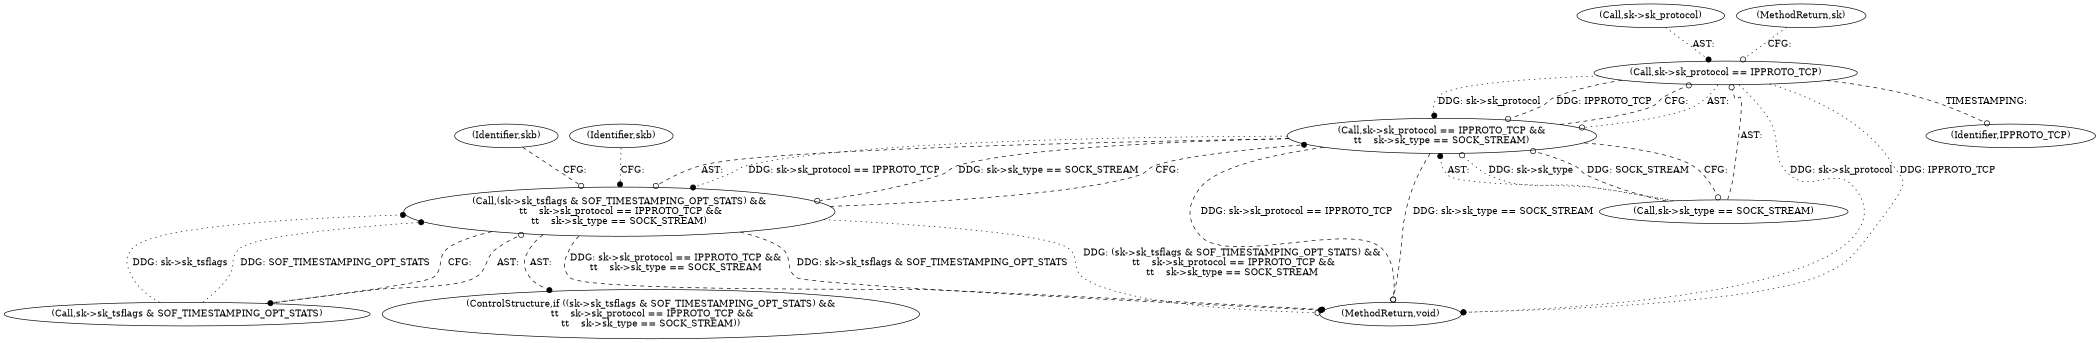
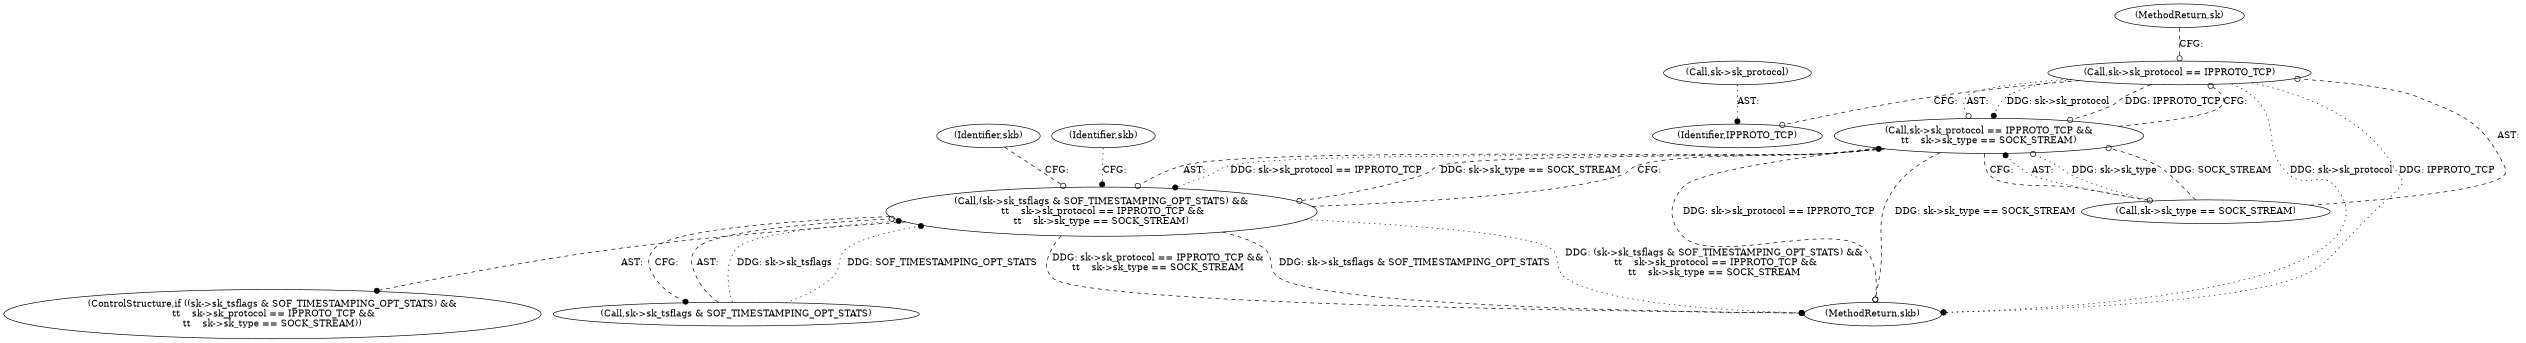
edge "(Call,sk->sk_protocol)" -> "(Call,sk->sk_protocol == IPPROTO_TCP)": now "(Call,sk->sk_protocol)" -> "(Identifier,IPPROTO_TCP)"
edge "(MethodReturn,sk)" -> "(Call,sk->sk_protocol == IPPROTO_TCP)": style dotted -> dashed
edge "(Call,sk->sk_protocol == IPPROTO_TCP)" -> "(Identifier,IPPROTO_TCP)": label "TIMESTAMPING: " -> "CFG: "
node "(MethodReturn,void)": label "(MethodReturn,void)" -> "(MethodReturn,skb)"
